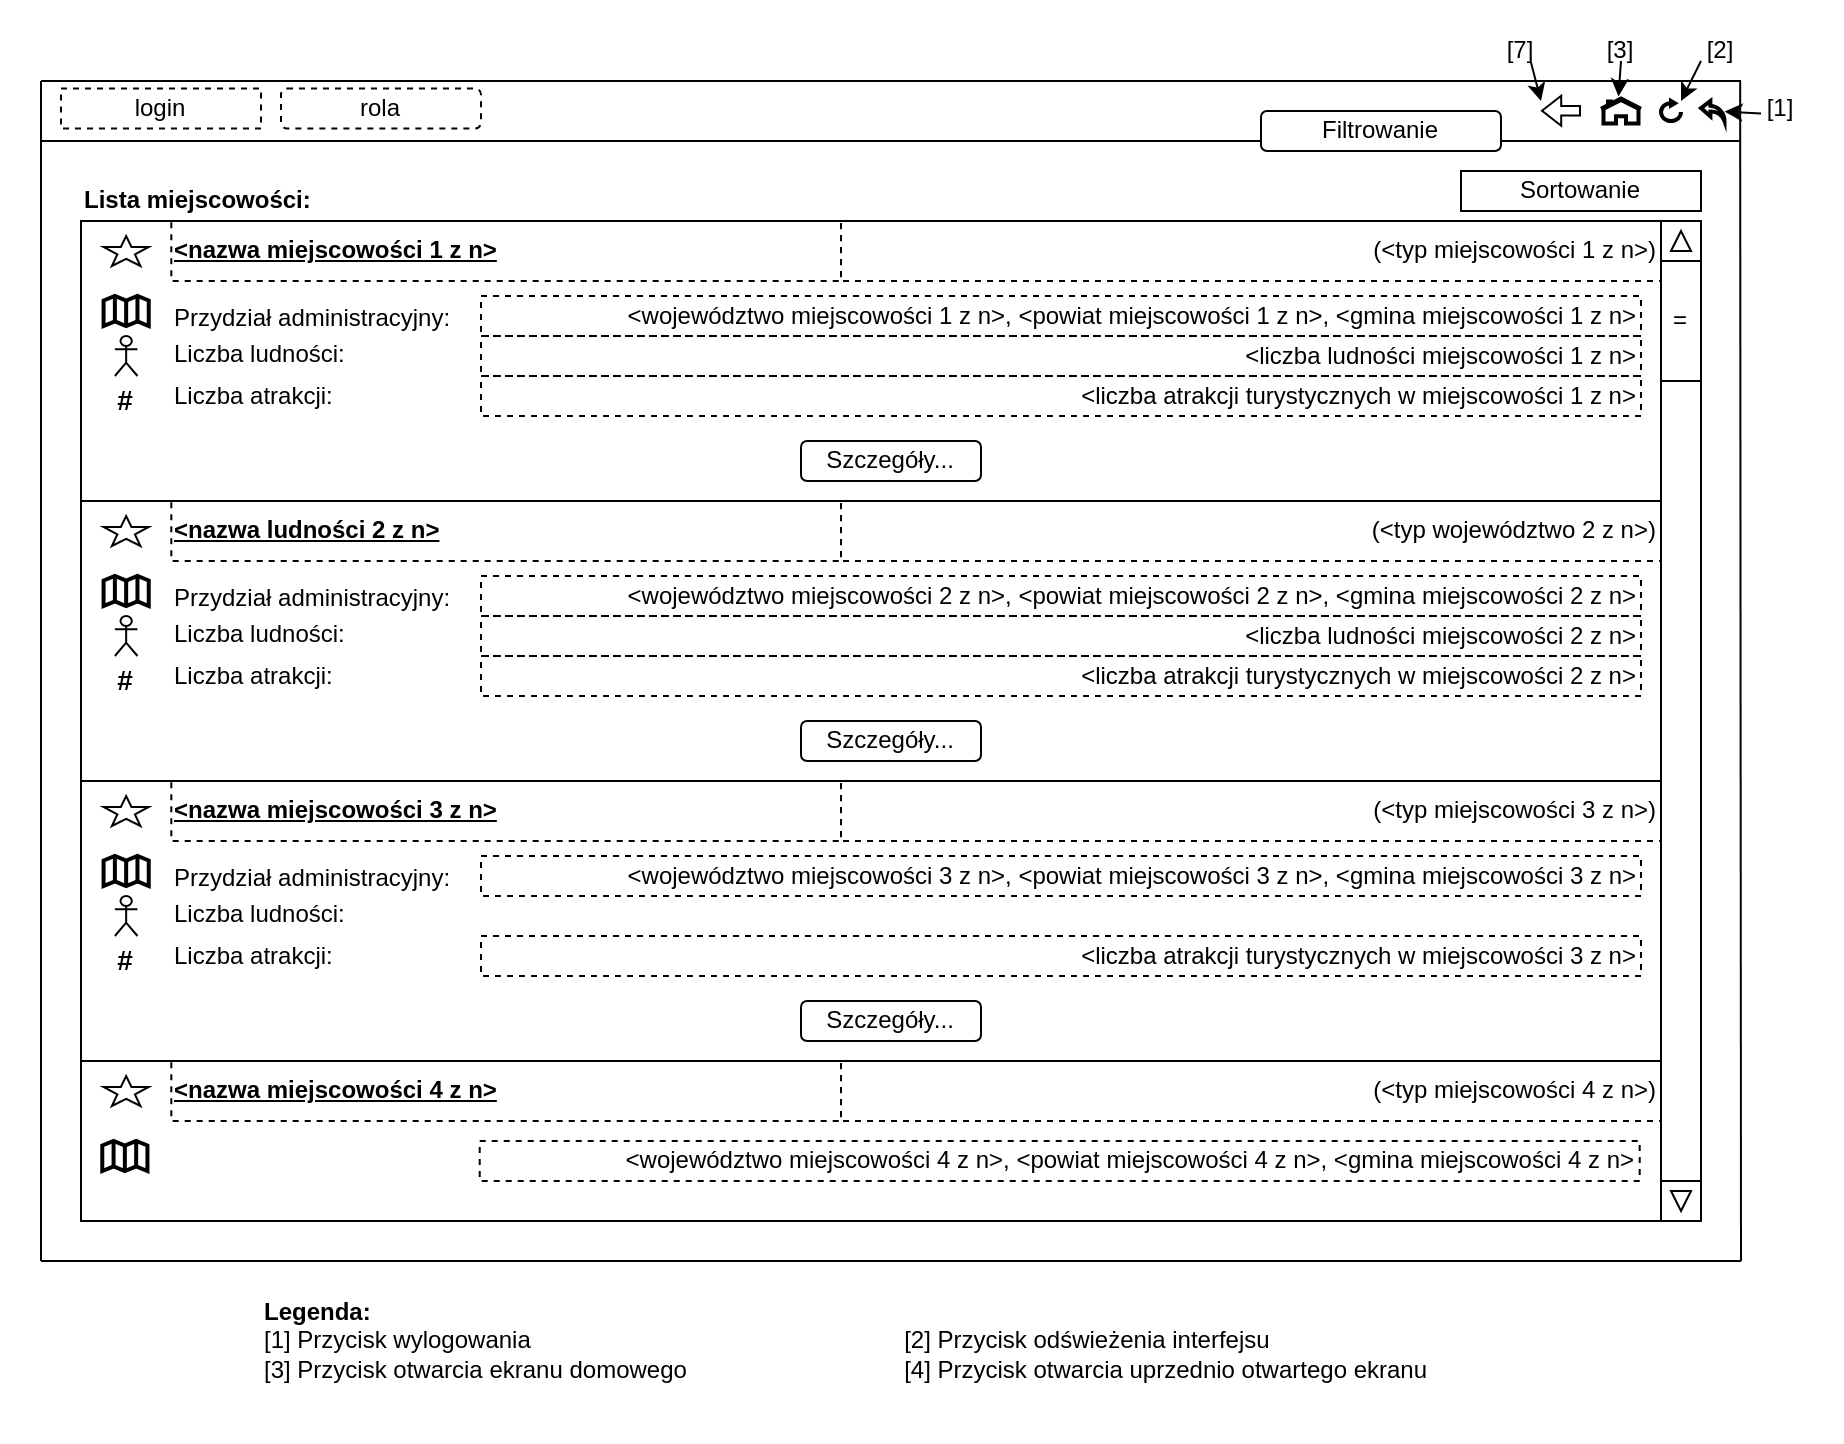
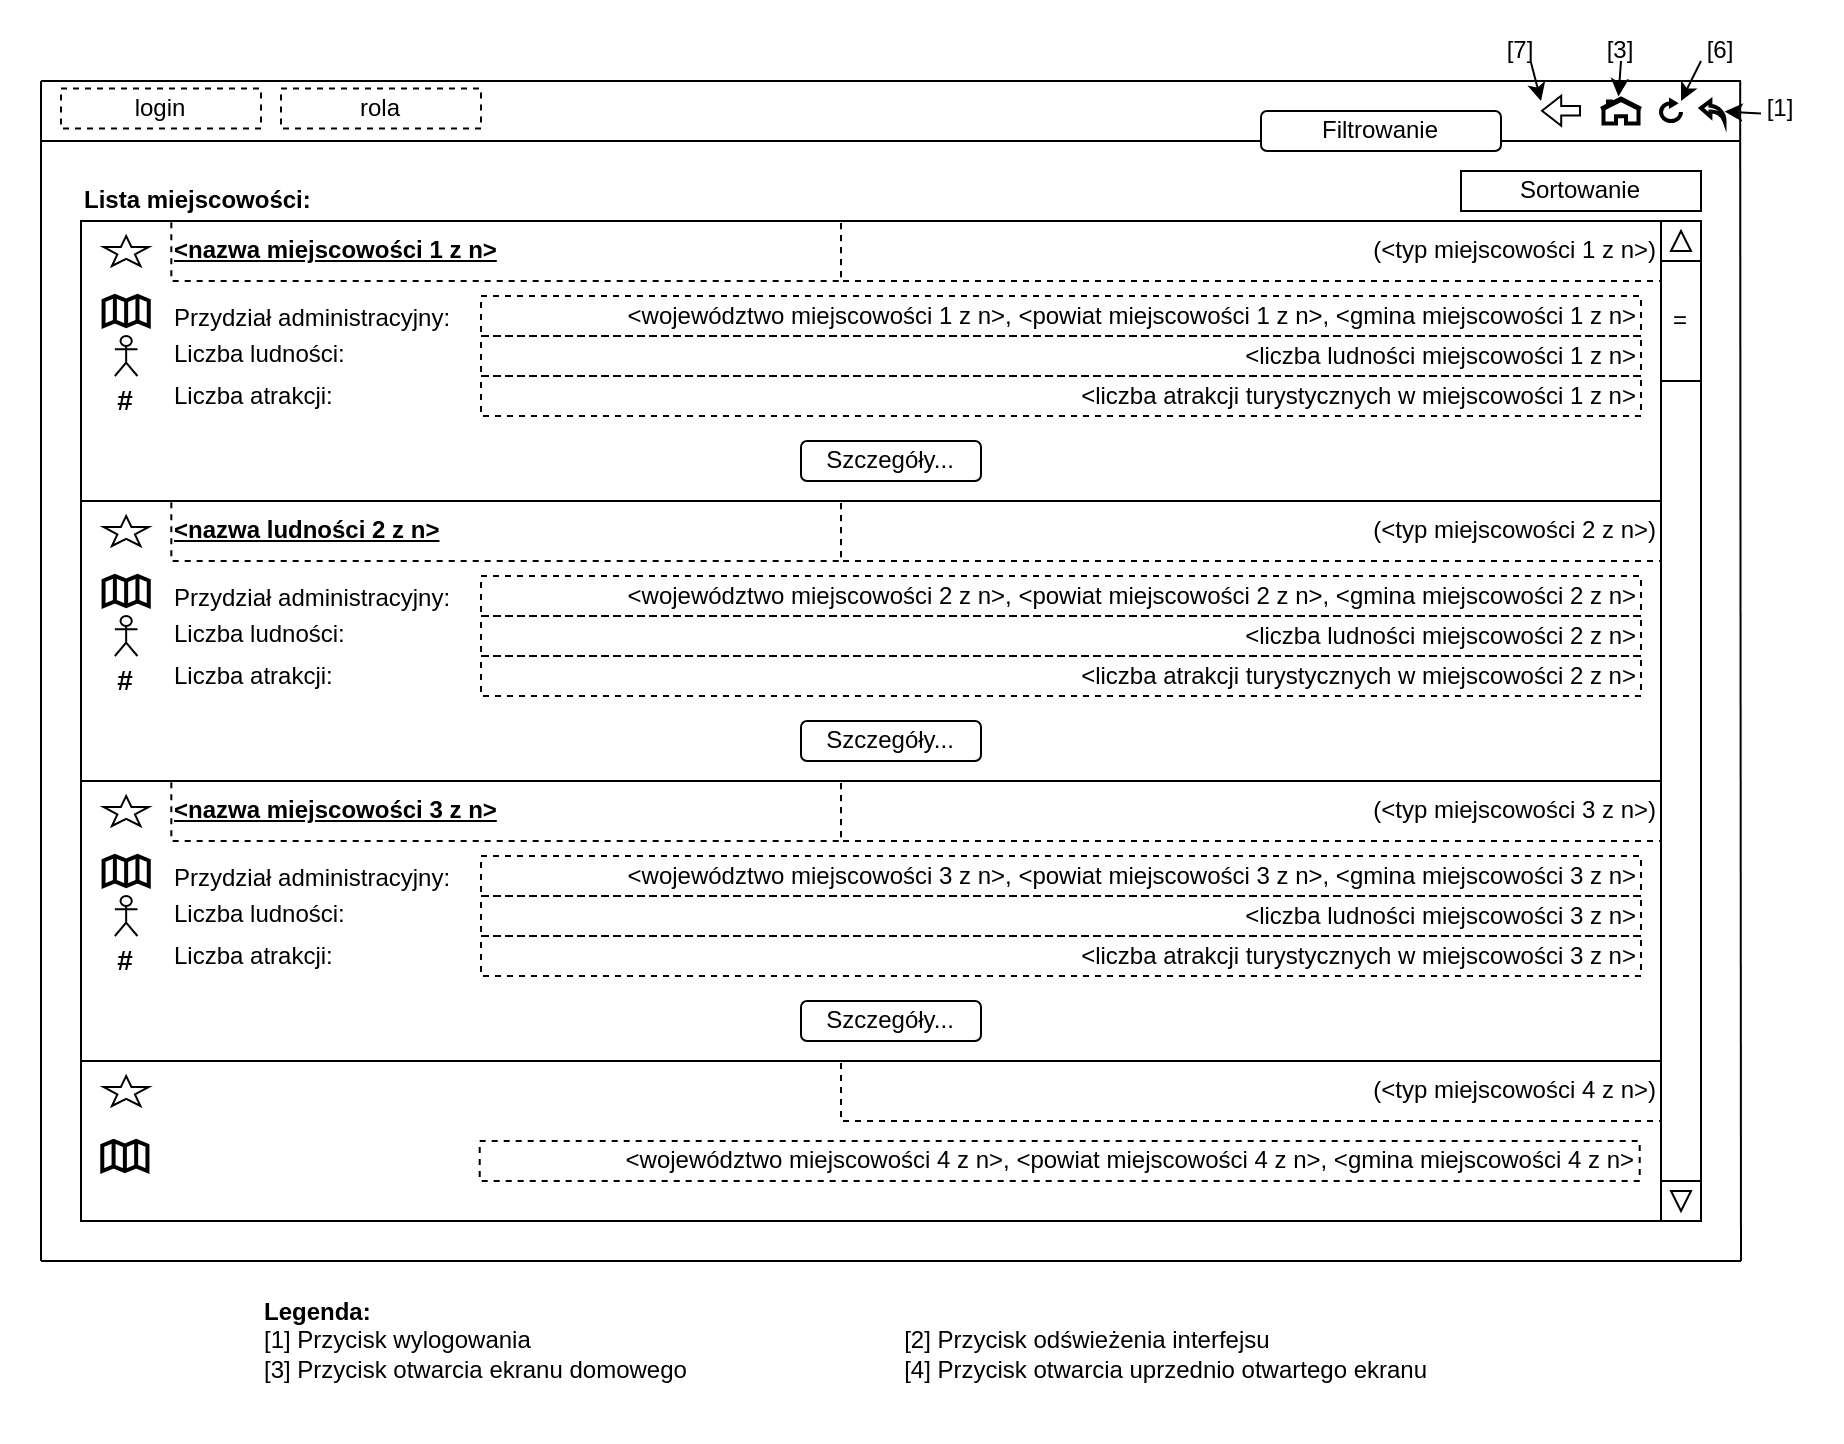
node "[2]": label "[2]" -> "[6]"
node "rola": shape rounded rectangle -> rectangle
node "(<typ województwo 2 z n>)": label "(<typ województwo 2 z n>)" -> "(<typ miejscowości 2 z n>)"
node "<liczba ludności miejscowości 3 z n>": added
node "<nazwa miejscowości 4 z n>": removed
